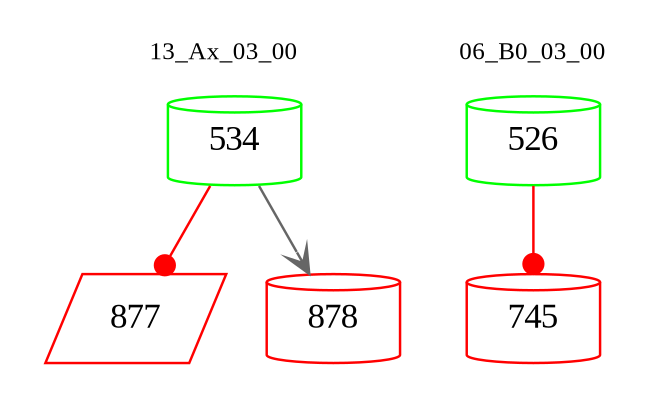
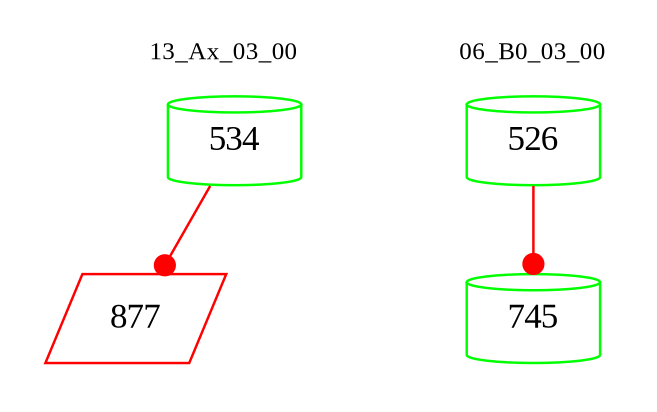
node "878": removed
node "745": color red -> green
